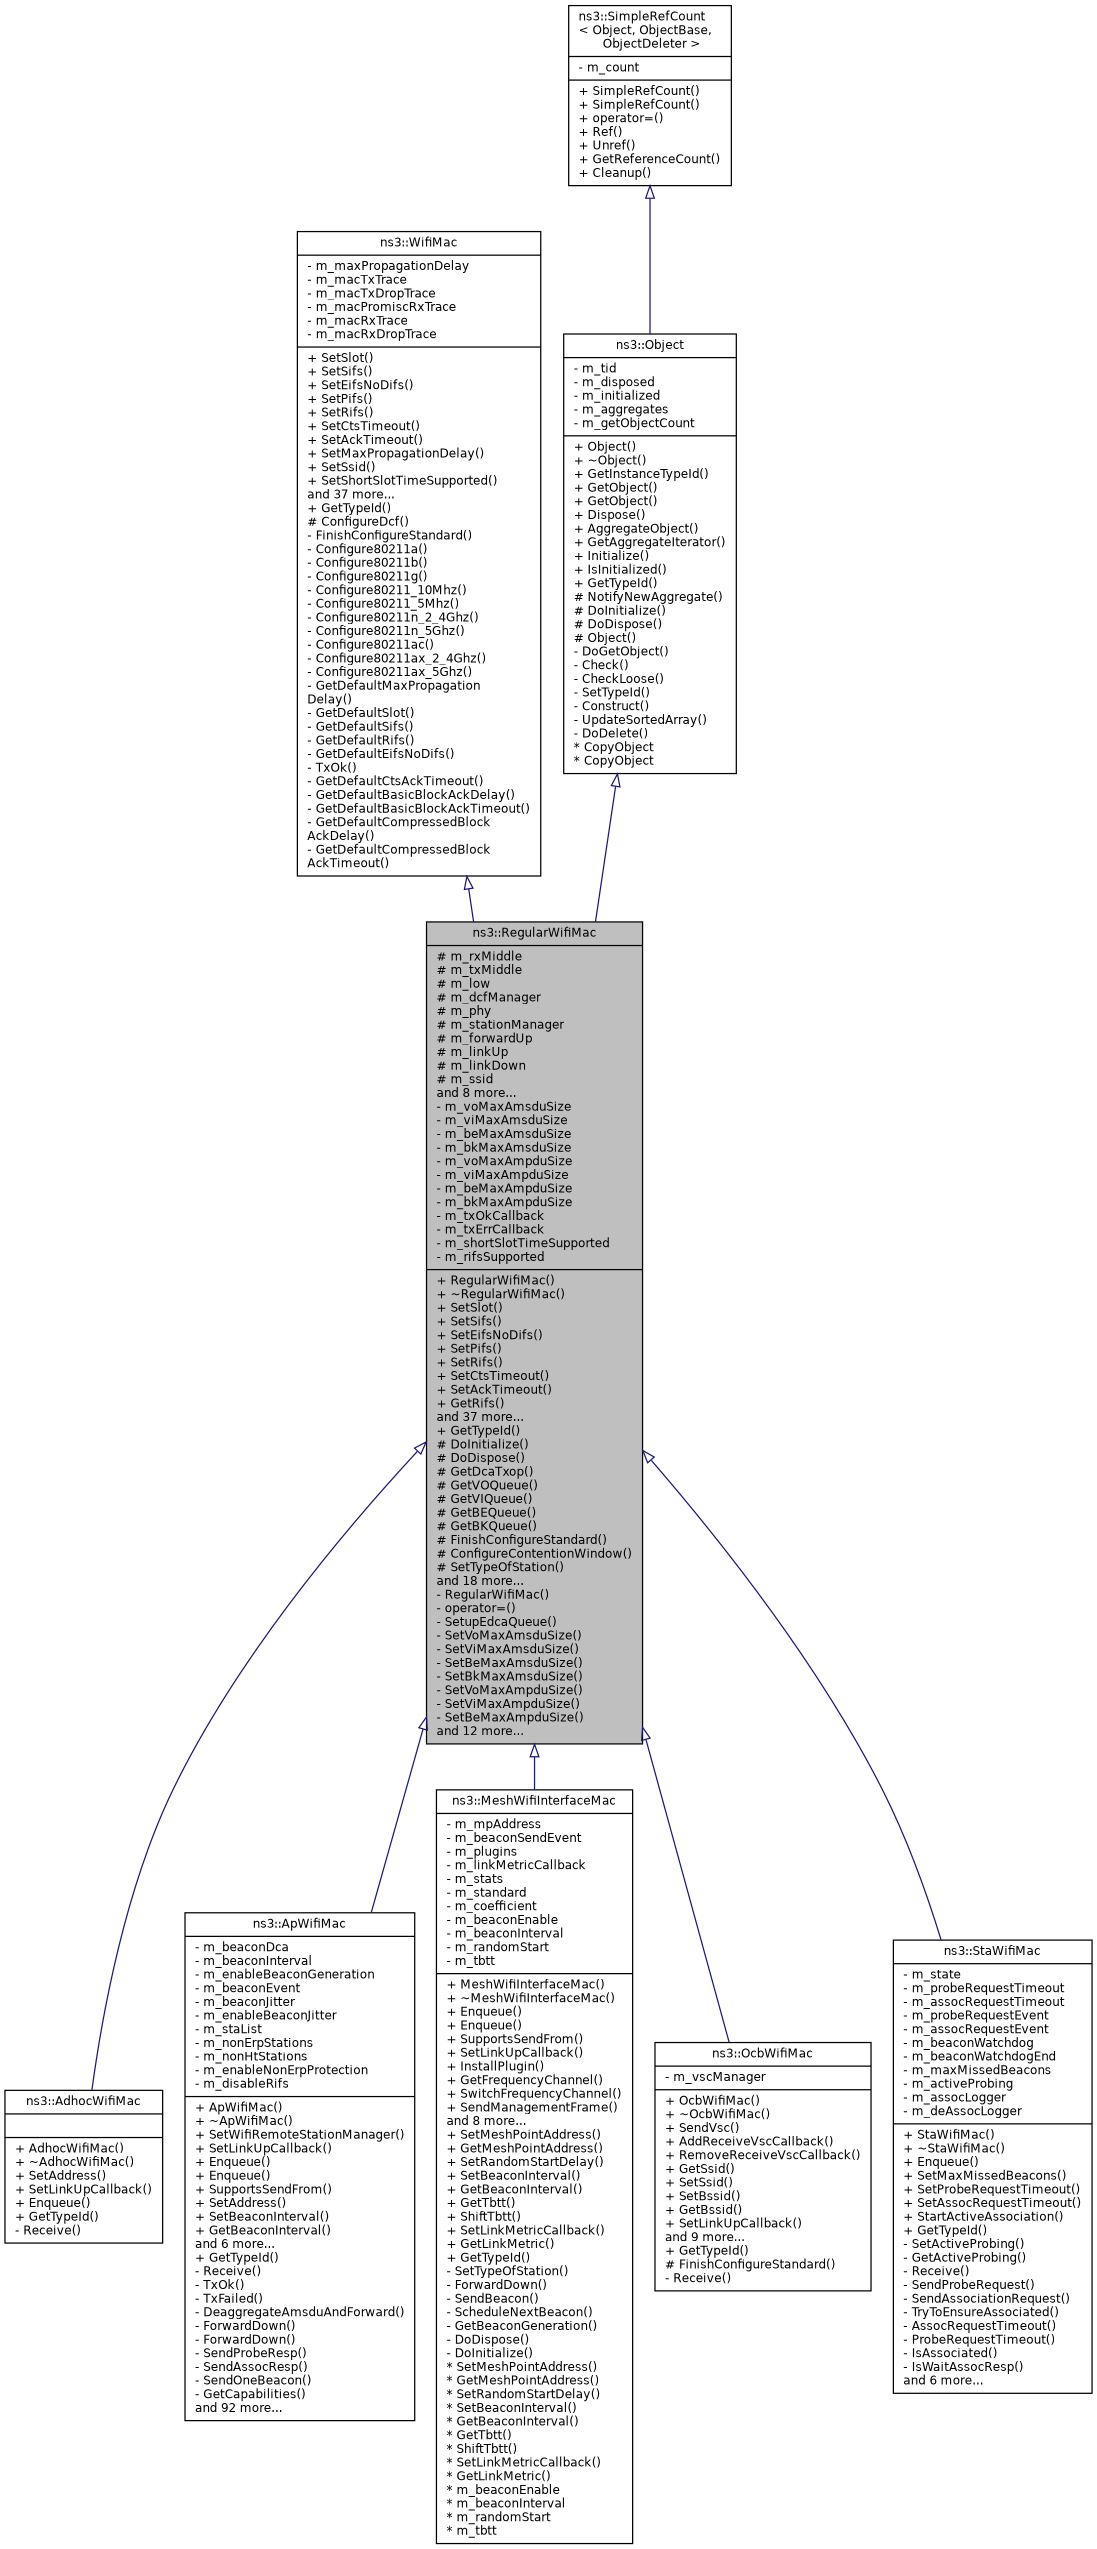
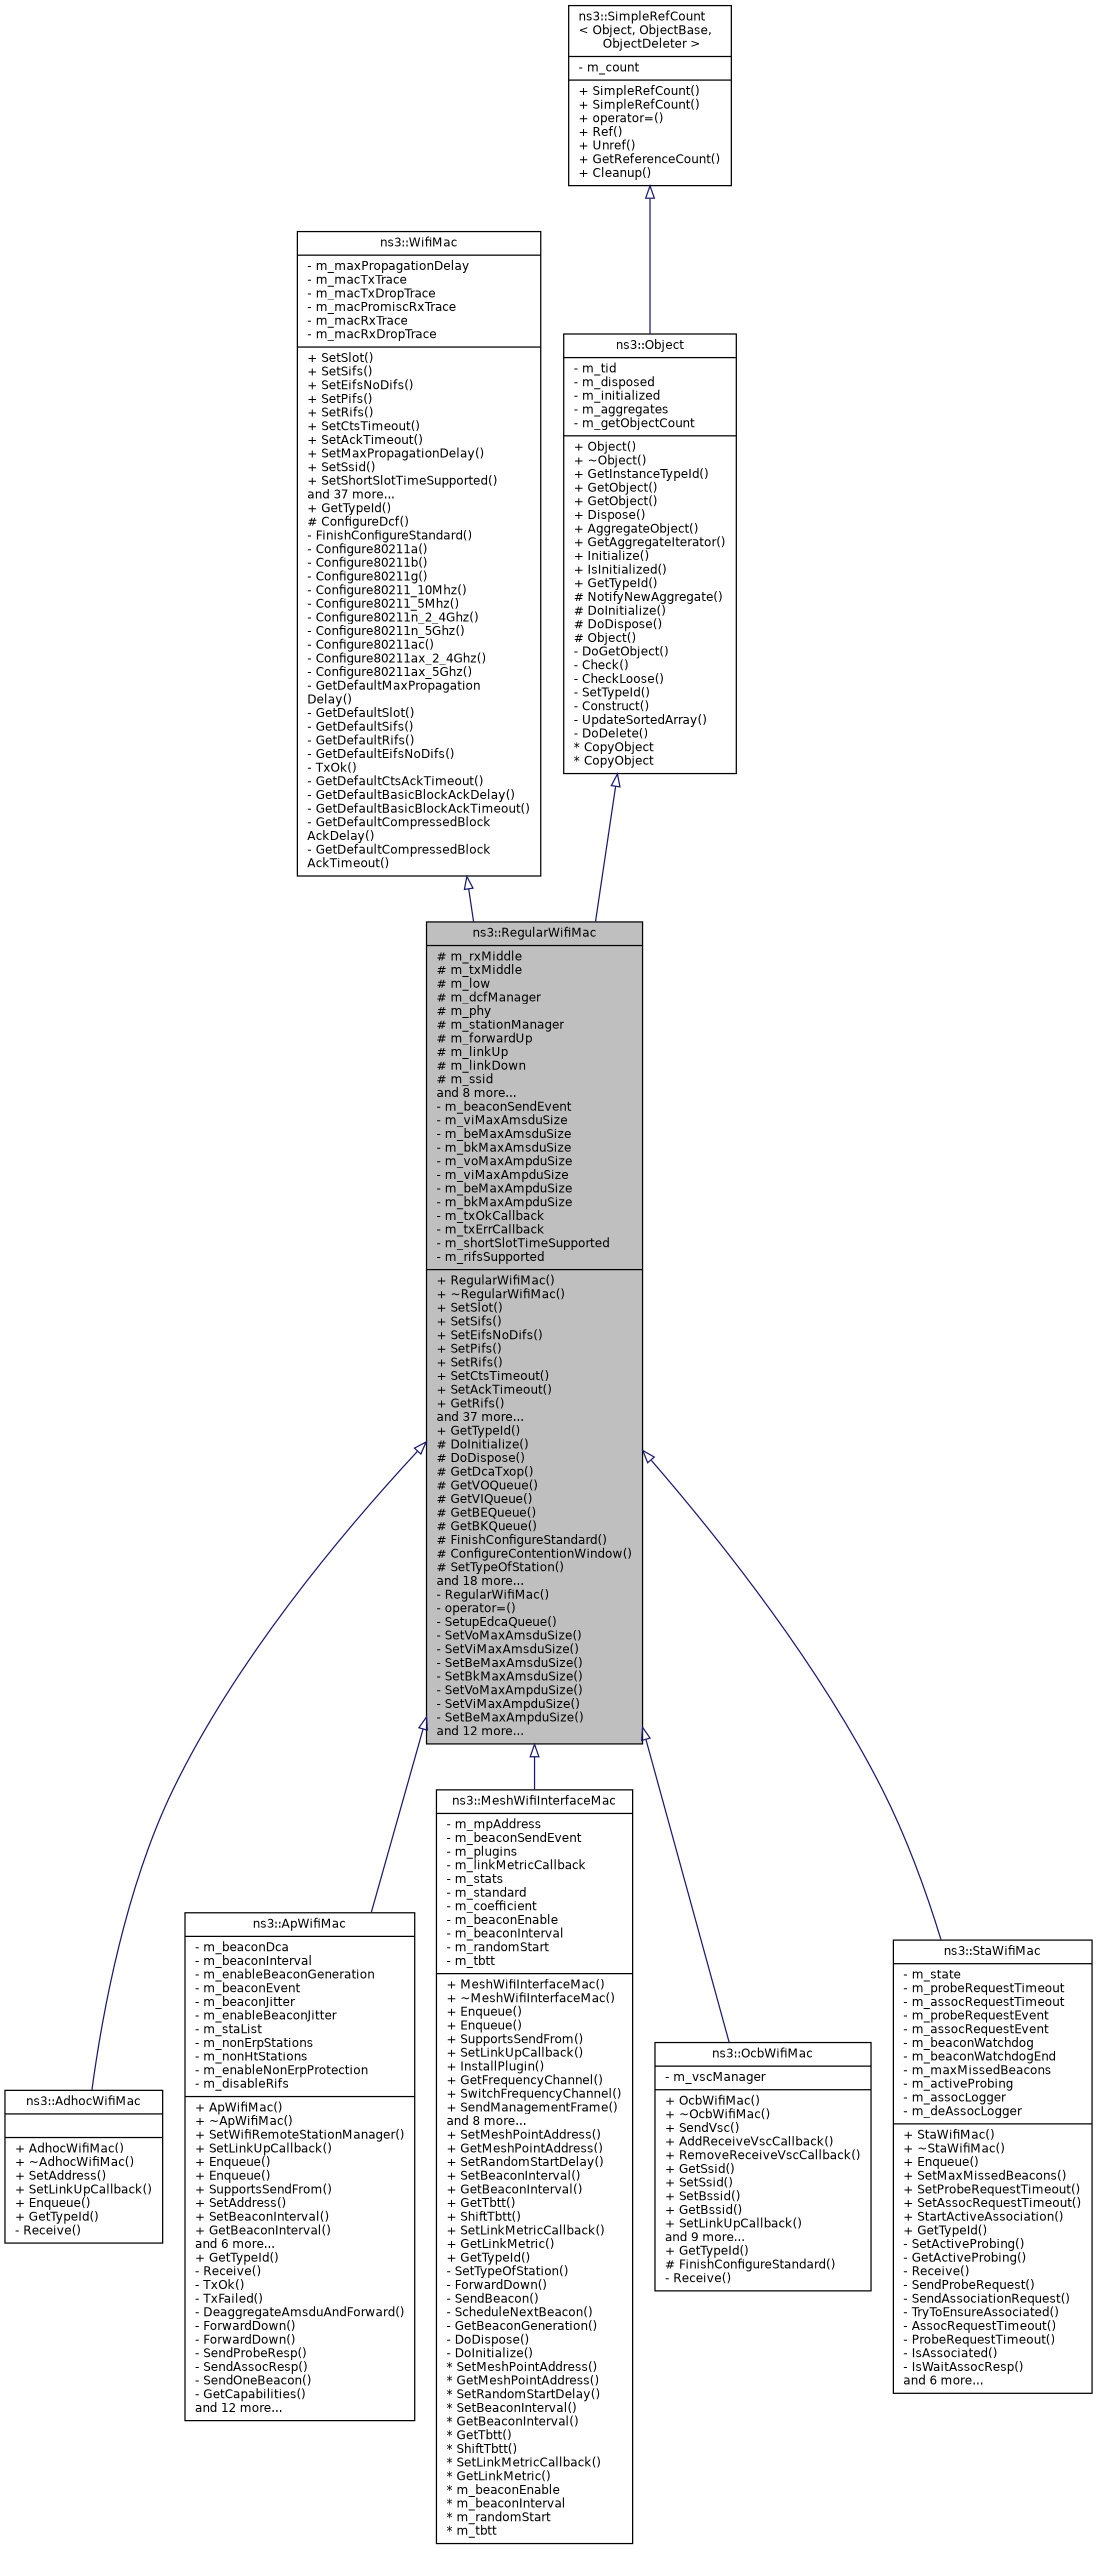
node "ns3::RegularWifiMac": text "- m_voMaxAmsduSize" -> "- m_beaconSendEvent"
node "ns3::ApWifiMac": text "and 92 more..." -> "and 12 more..."
